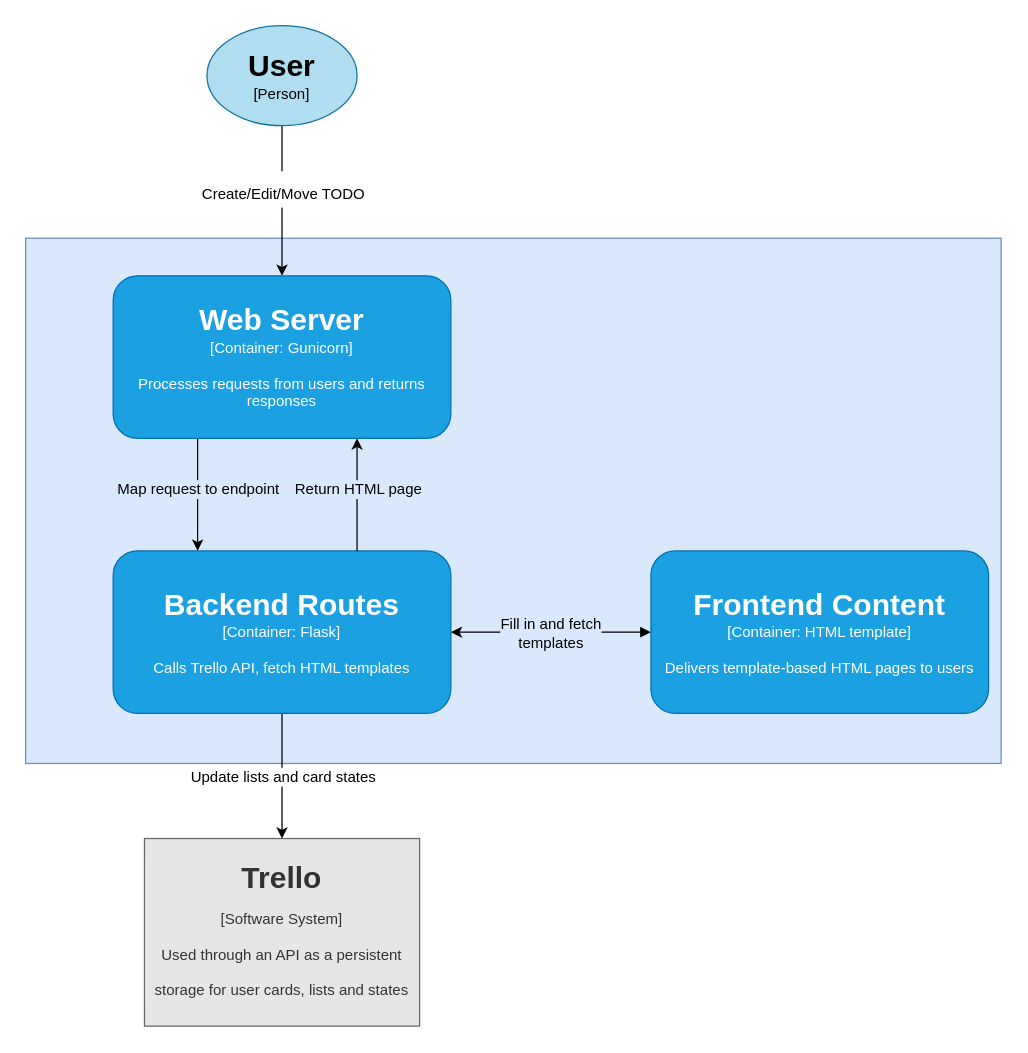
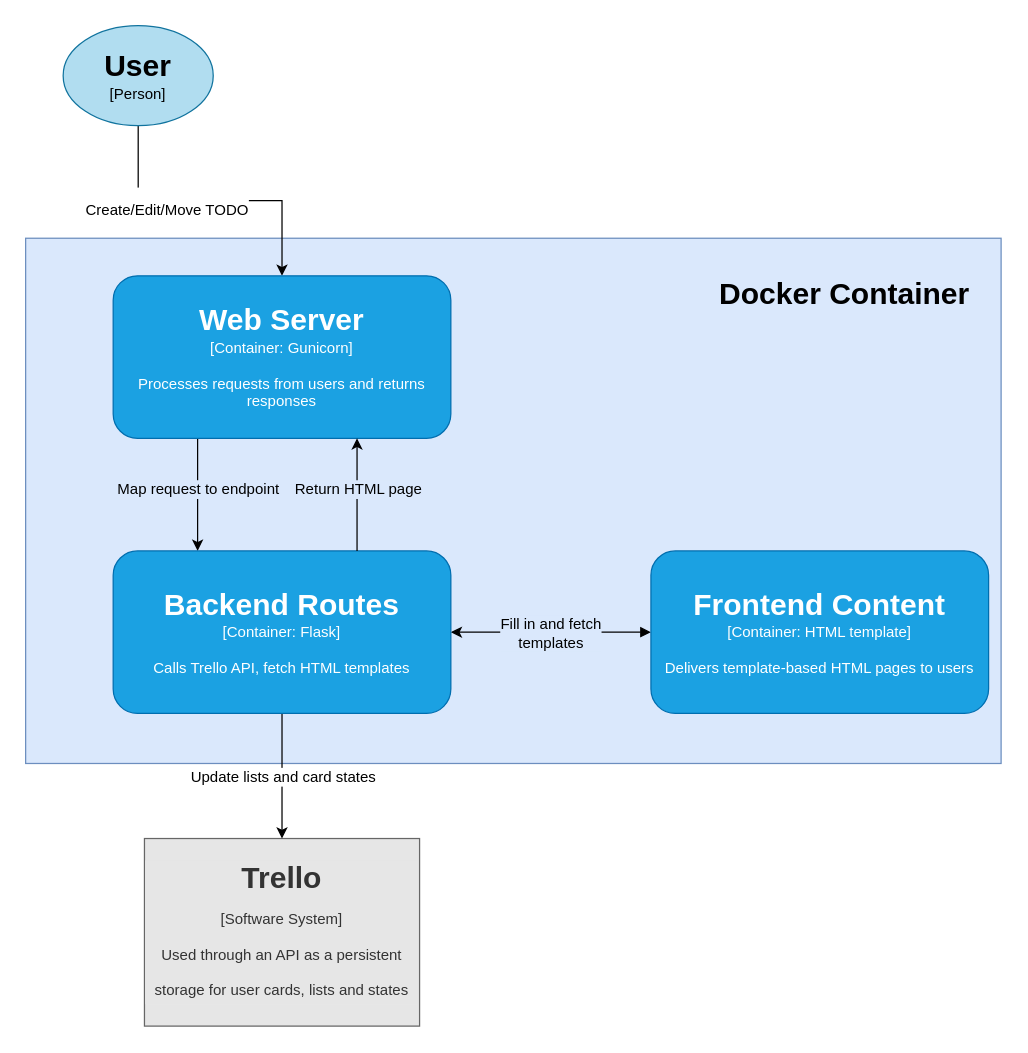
node "User [Person]": moved (282, 76) -> (138, 76)
node "Docker Container": added
